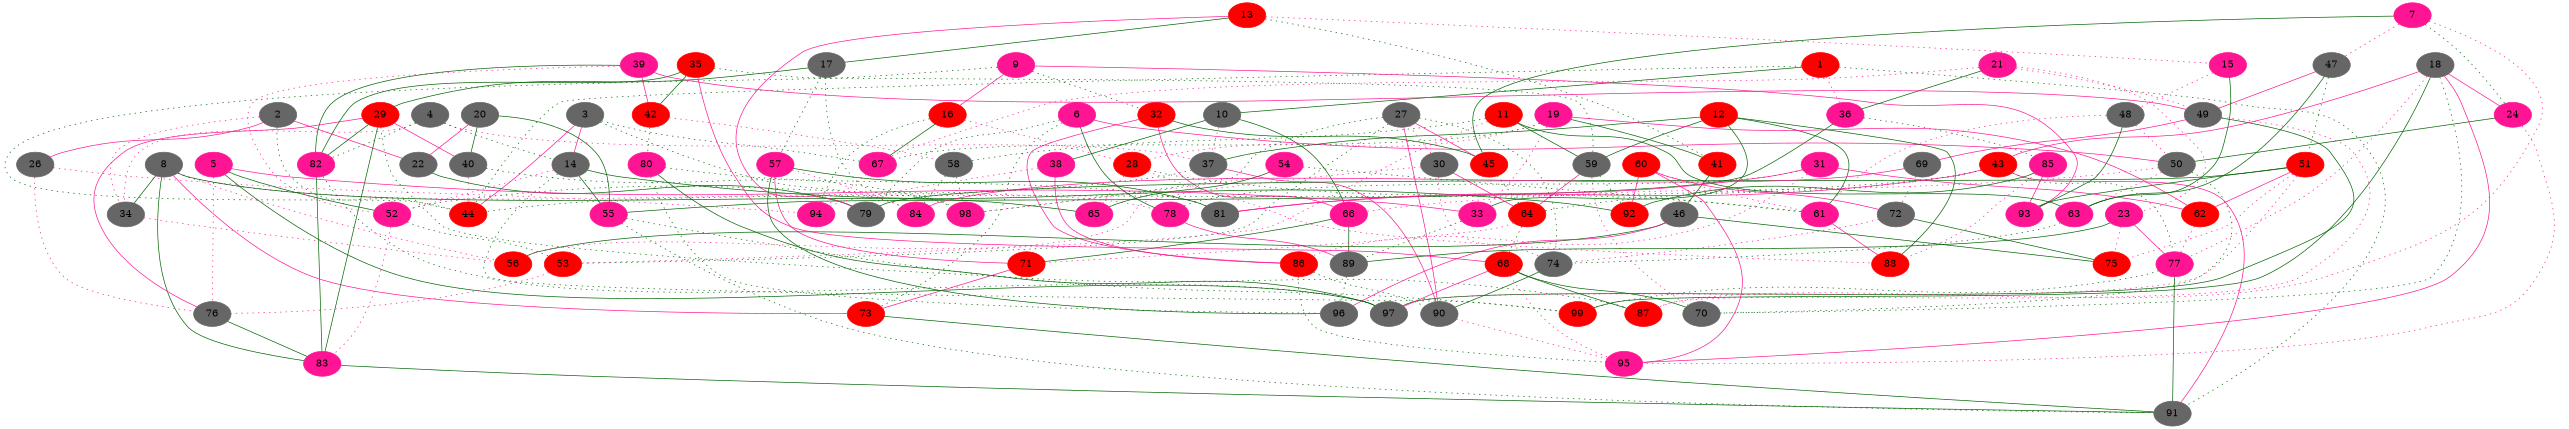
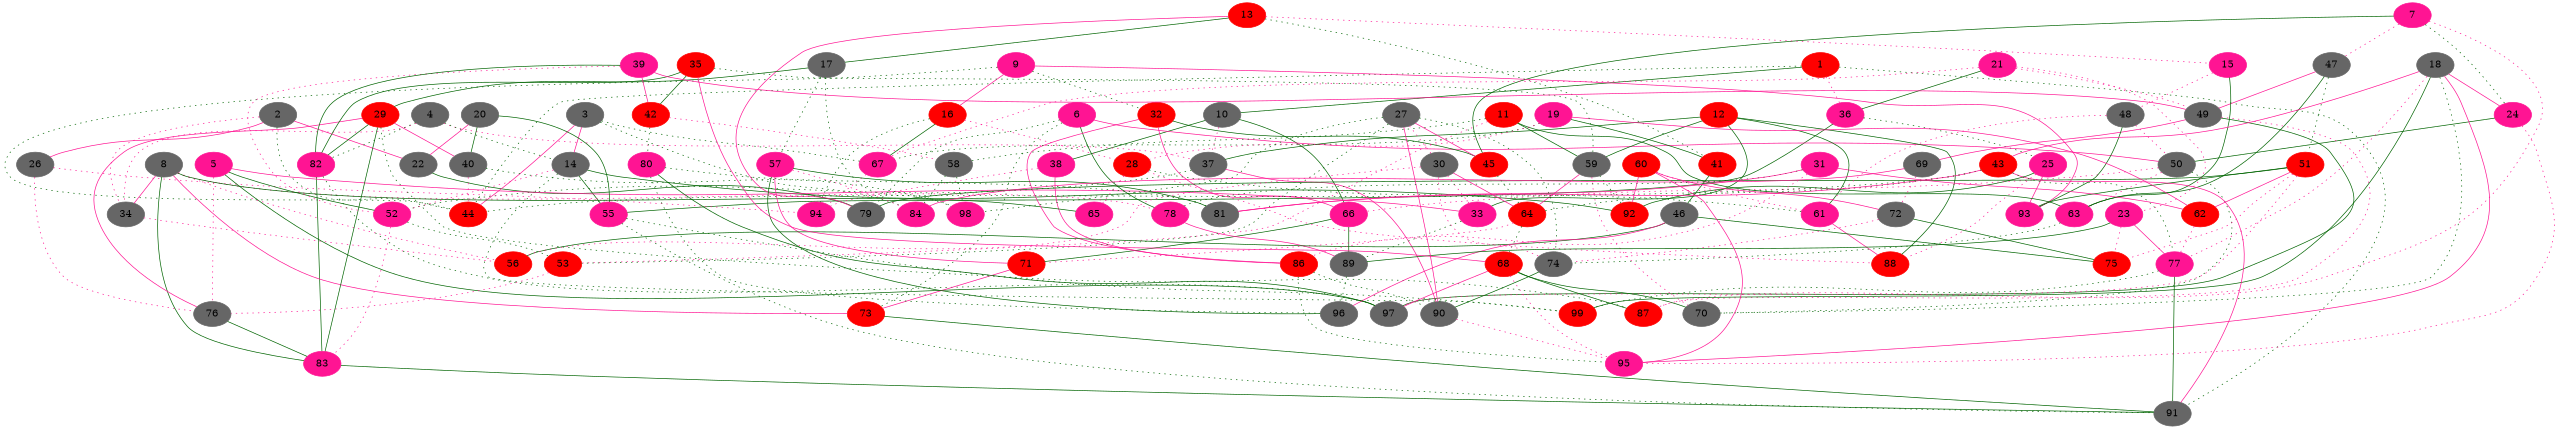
node "54": removed
node "85": label "85" -> "25"
edge "19" -- "33": now "30" -- "33"
edge "8" -- "34": color darkgreen -> deeppink
